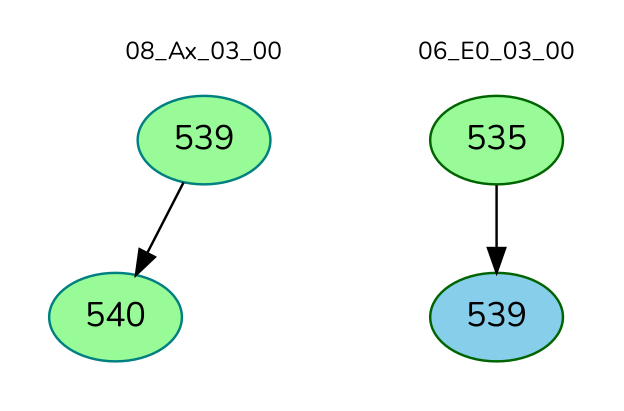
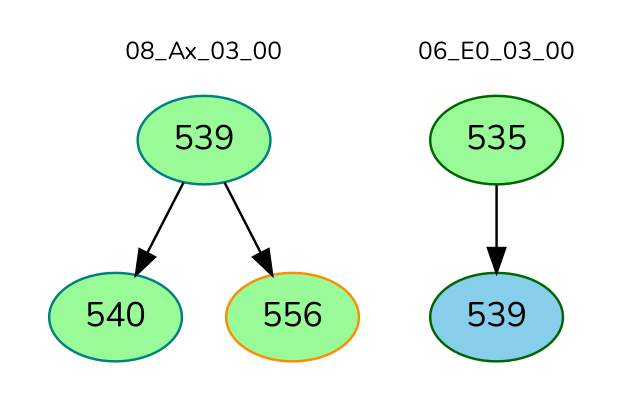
node "556": added
